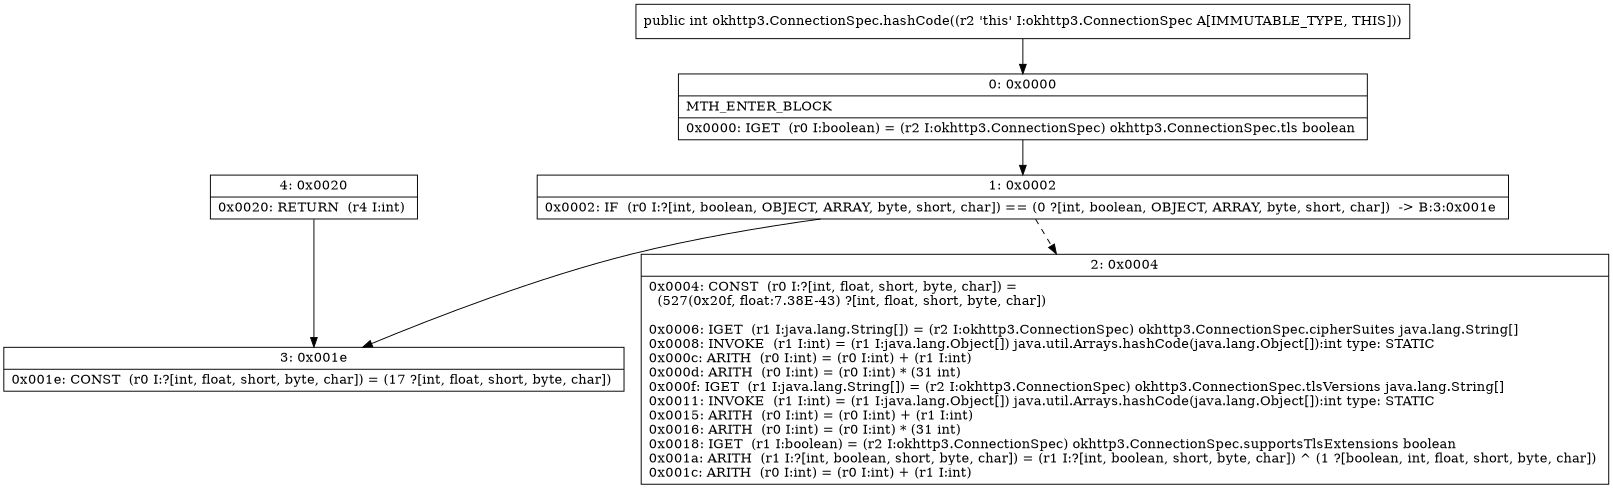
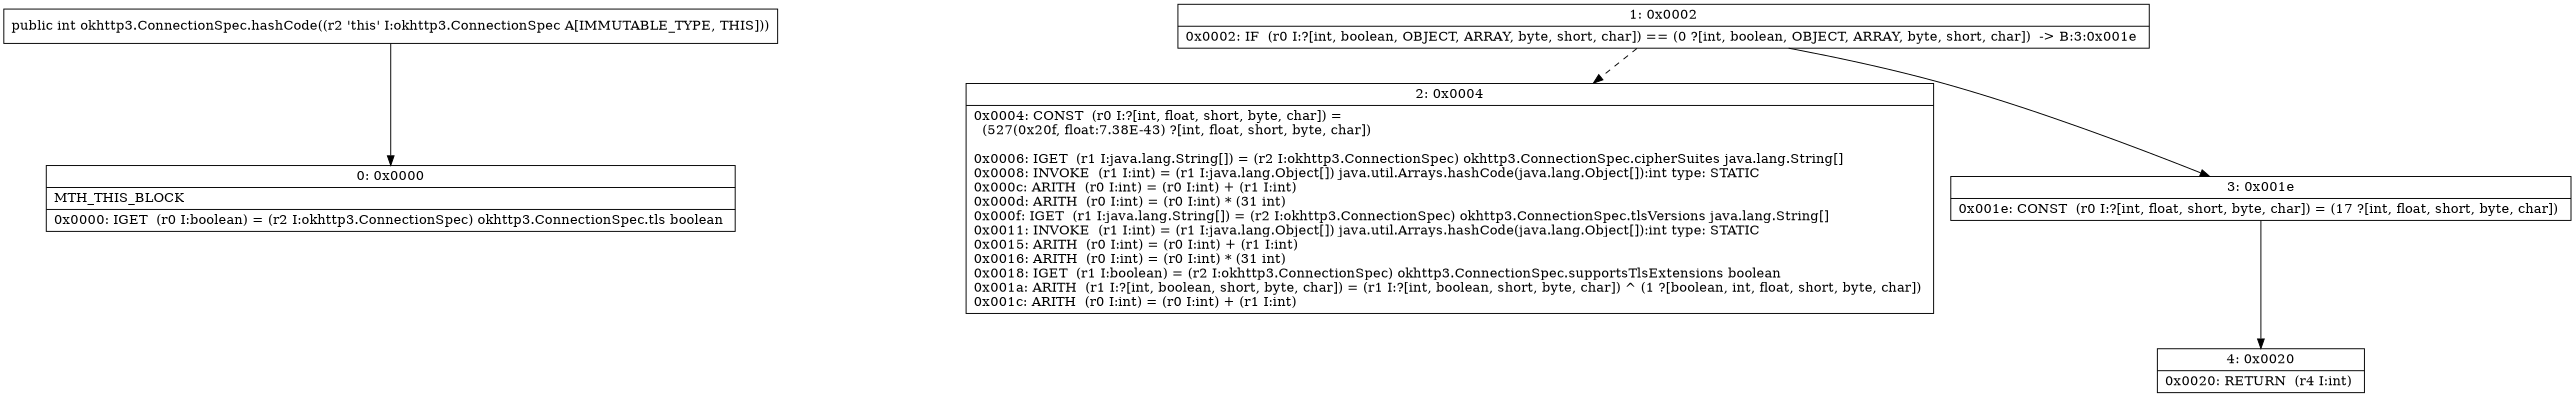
node "0: 0x0000": text "MTH_ENTER_BLOCK" -> "MTH_THIS_BLOCK"
edge "0: 0x0000" -> "1: 0x0002": removed
edge "4: 0x0020" -> "3: 0x001e": reversed
